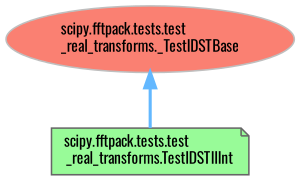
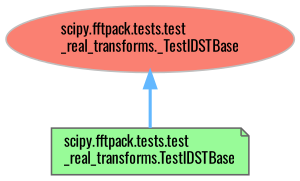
node "scipy.fftpack.tests.test _real_transforms.TestIDSTIIInt": label "scipy.fftpack.tests.test _real_transforms.TestIDSTIIInt" -> "scipy.fftpack.tests.test _real_transforms.TestIDSTBase"
